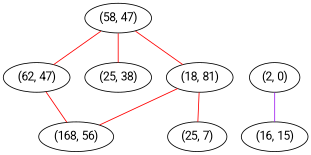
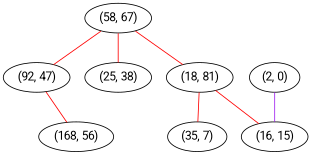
node "(58, 47)": label "(58, 47)" -> "(58, 67)"
node "(62, 47)": label "(62, 47)" -> "(92, 47)"
edge "(18, 81)" -- "(168, 56)": now "(18, 81)" -- "(16, 15)"
node "(25, 7)": label "(25, 7)" -> "(35, 7)"
